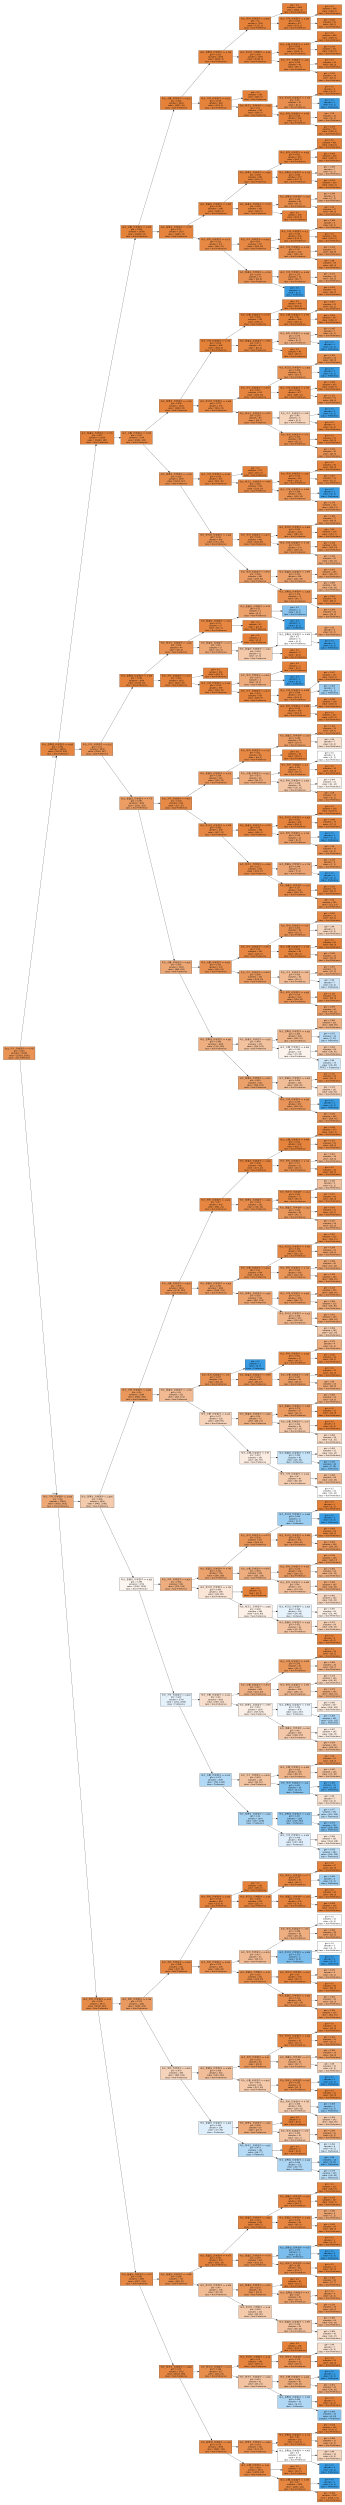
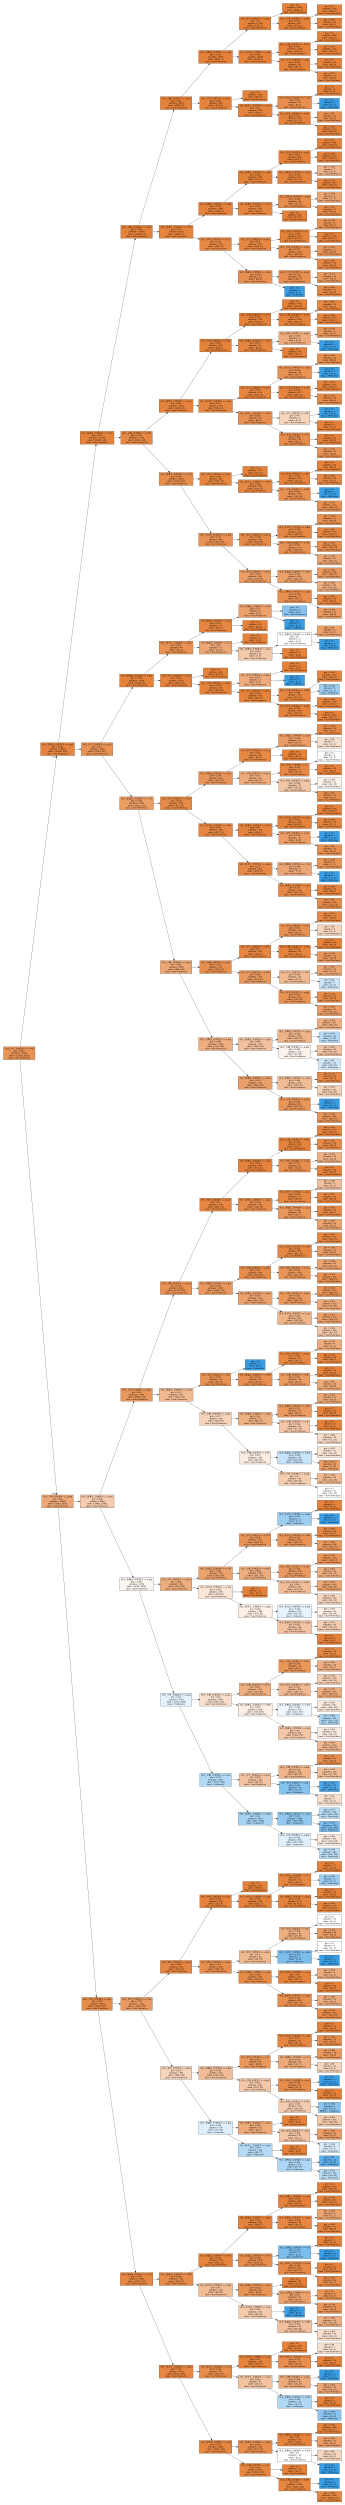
node "gini = 0.49 samples = 79 value = [34, 45] 체크인 = Preference": label "gini = 0.49 samples = 79 value = [34, 45] 체크인 = Preference" -> "gini = 0.49 samples = 79 value = [34, 45] class = Preference"
node "gini = 0.375 samples = 28 value = [7, 21] class = Preference": fillcolor #7bbeee -> #eb9d65
node "gini = 0.408 samples = 7 value = [2, 5] class = Preference": label "gini = 0.408 samples = 7 value = [2, 5] class = Preference" -> "gini = 0.408 samples = 7 value = [2, 5] 정확성 = Preference"
node "gini = 0.0 samples = 5 value = [0, 5] class = Preference": added
node "gini = 0.408 samples = 14 value = [4, 10] samples = Preference": label "gini = 0.408 samples = 14 value = [4, 10] samples = Preference" -> "gini = 0.408 samples = 14 value = [4, 10] class = Preference"
